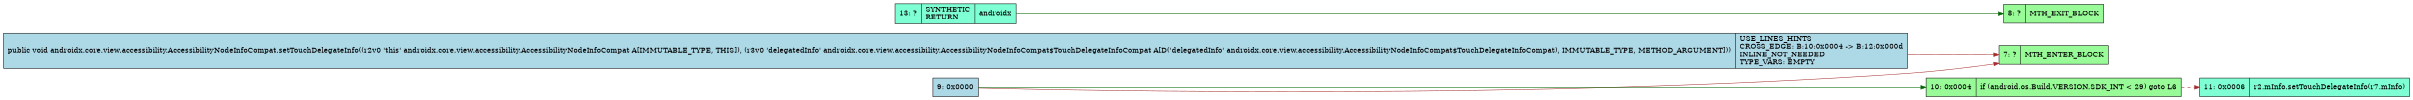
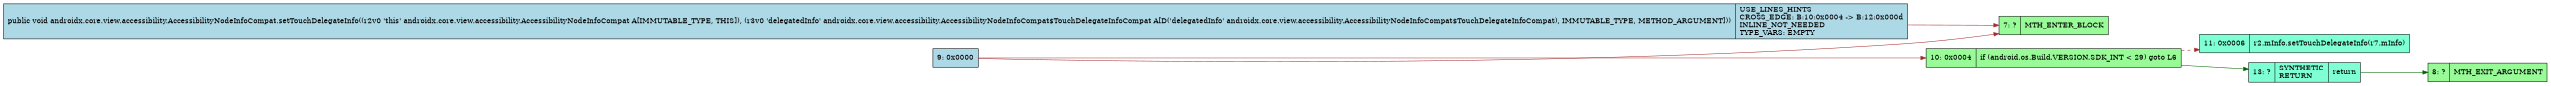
node "13: ?": text "androidx" -> "return"
node "8: ?": text "MTH_EXIT_BLOCK" -> "MTH_EXIT_ARGUMENT"
edge "10: 0x0004" -> "13: ?": added
edge "9: 0x0000" -> "10: 0x0004": color darkgreen -> brown
